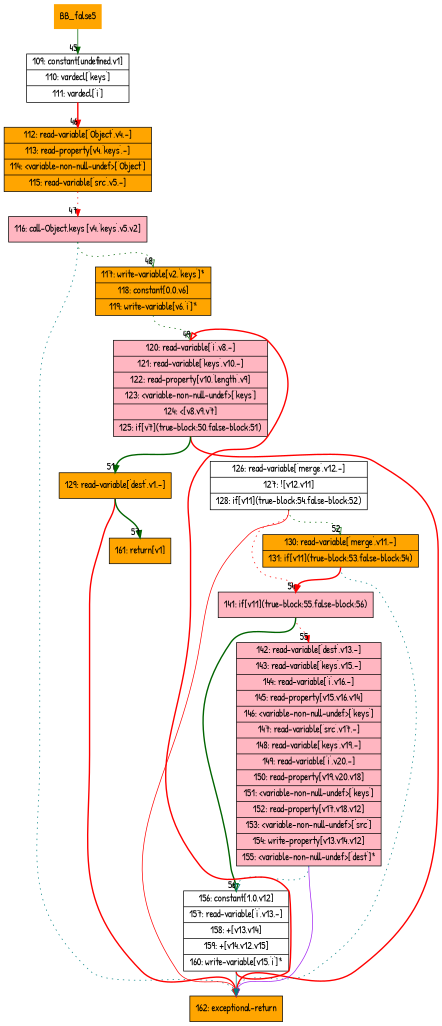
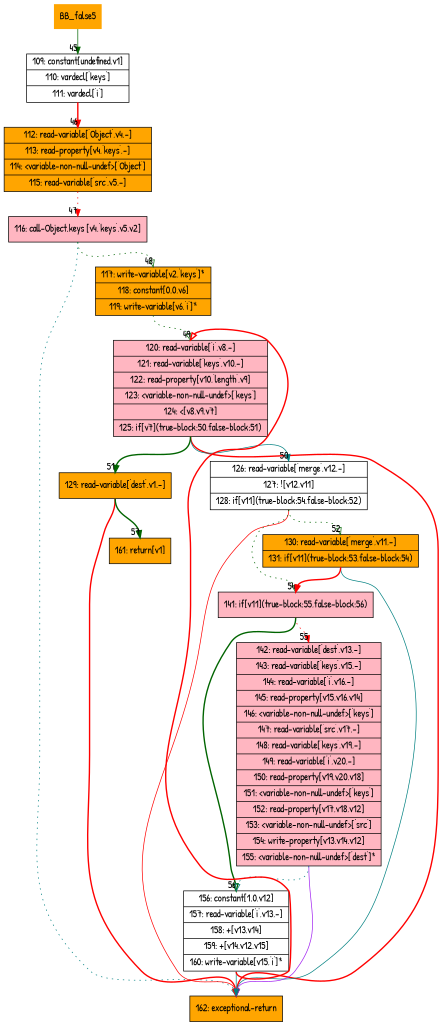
edge "120: read-variable['i',v8,-]" -> "126: read-variable['merge',v12,-]": added
edge "126: read-variable['merge',v12,-]" -> "141: if[v11](true-block:55,false-block:56)": color red -> darkgreen
edge "130: read-variable['merge',v11,-]" -> "162: exceptional-return": style dotted -> solid
